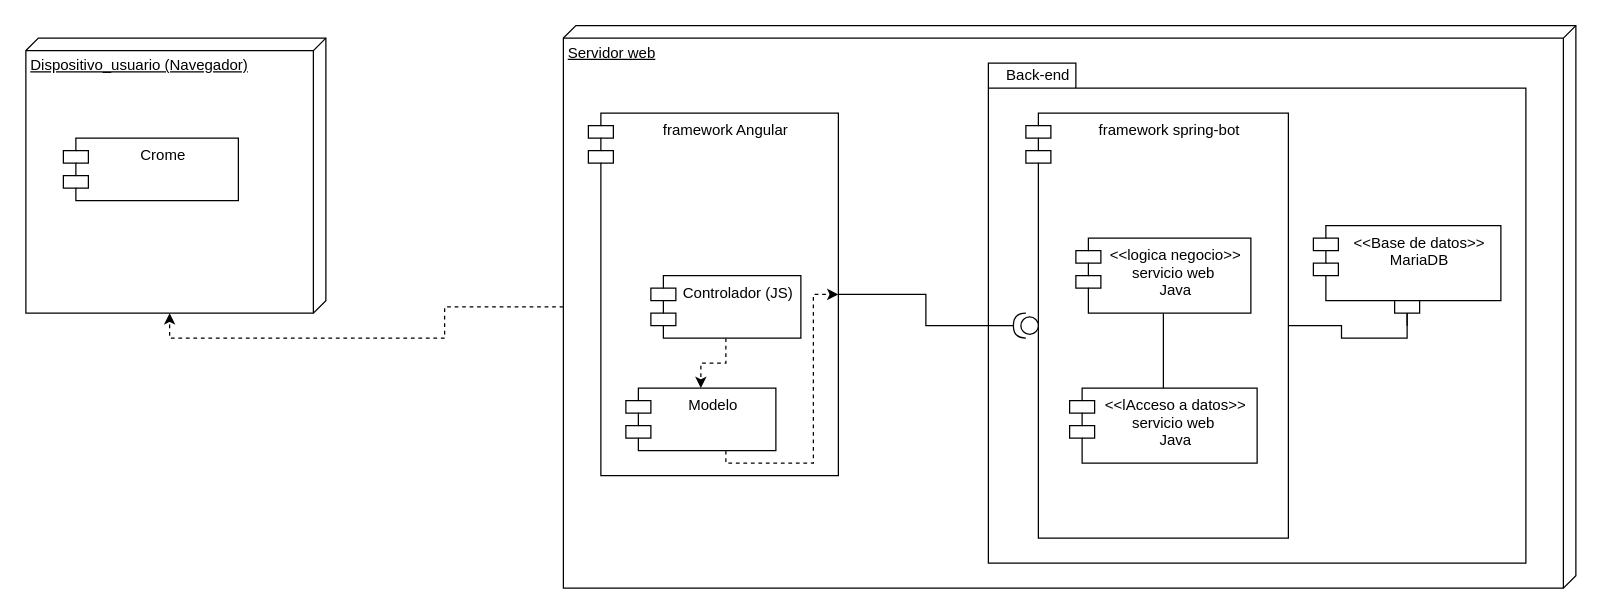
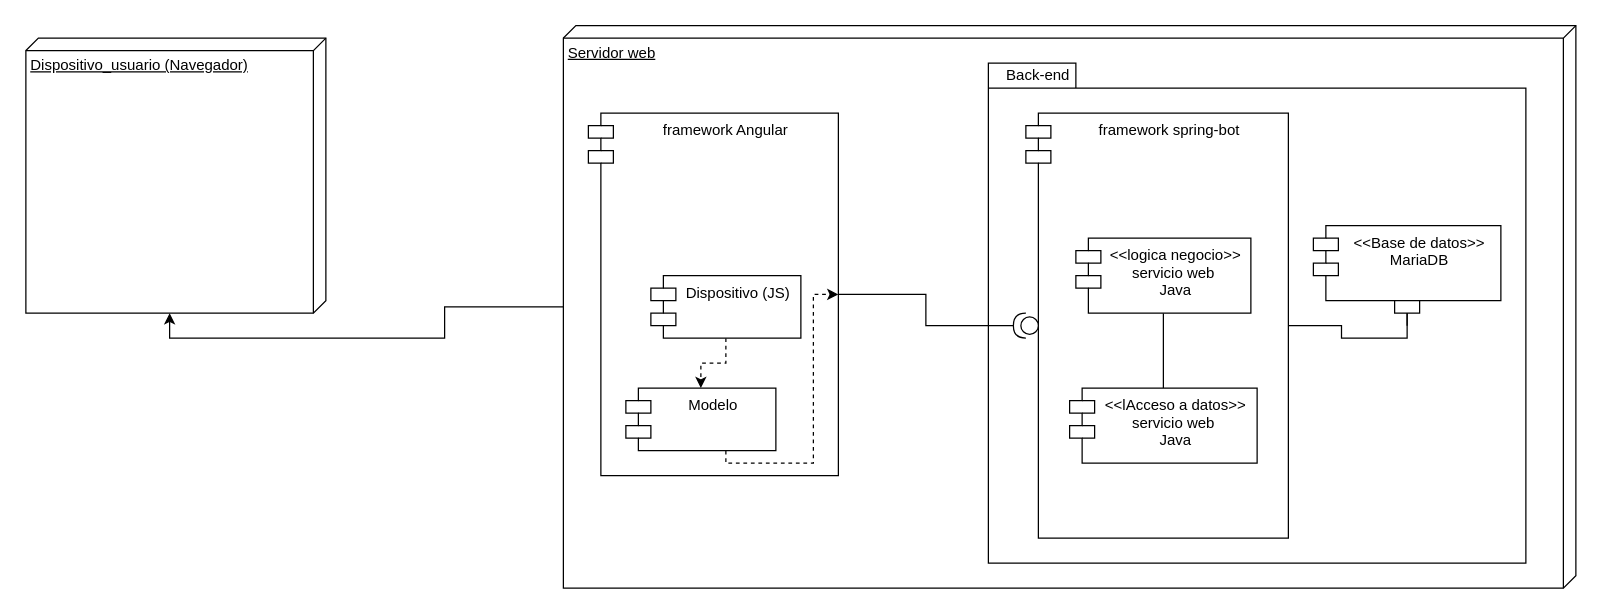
node "Crome": removed
node "Controlador (JS)": label "Controlador (JS)" -> "Dispositivo (JS)"
edge "Servidor web" -> "Dispositivo_usuario (Navegador)": style dashed -> solid
